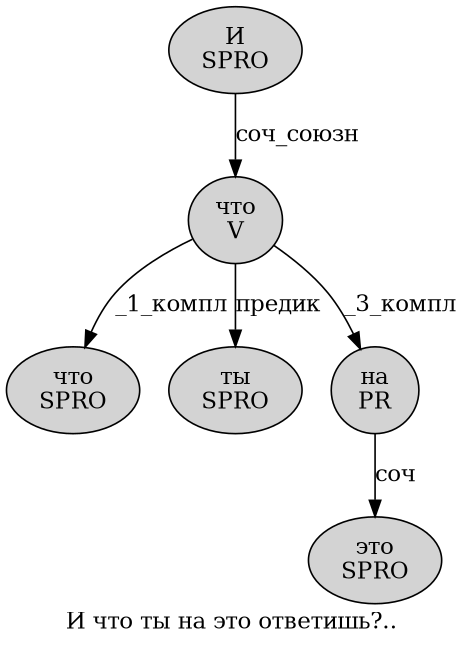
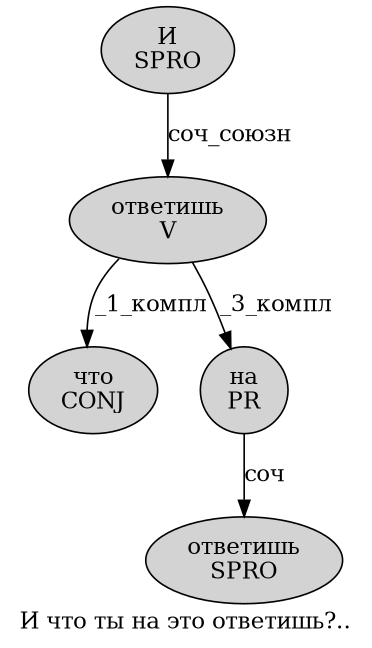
node "что V": label "что V" -> "ответишь V"
node "что SPRO": label "что SPRO" -> "что CONJ"
node "ты SPRO": removed
node "это SPRO": label "это SPRO" -> "ответишь SPRO"
